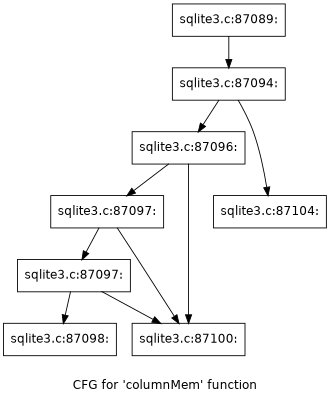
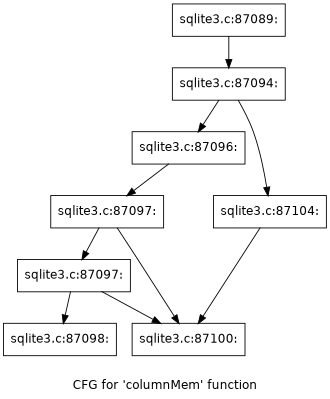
edge "sqlite3.c:87096:" -> "sqlite3.c:87100:": now "sqlite3.c:87104:" -> "sqlite3.c:87100:"
